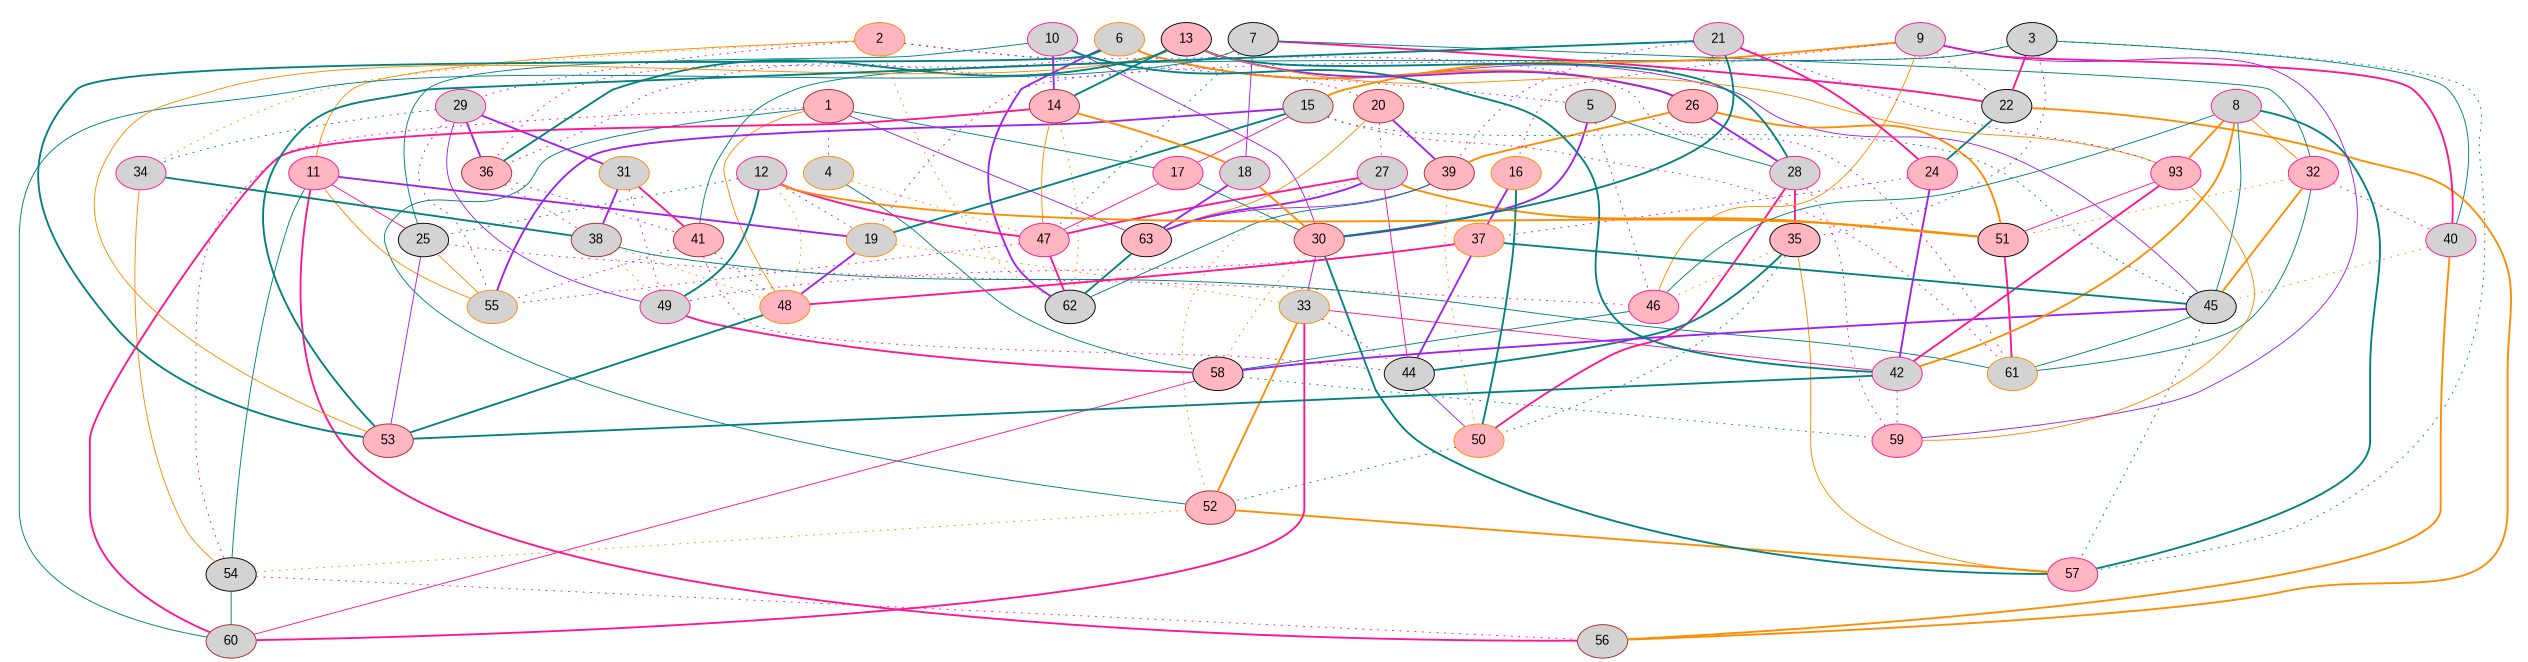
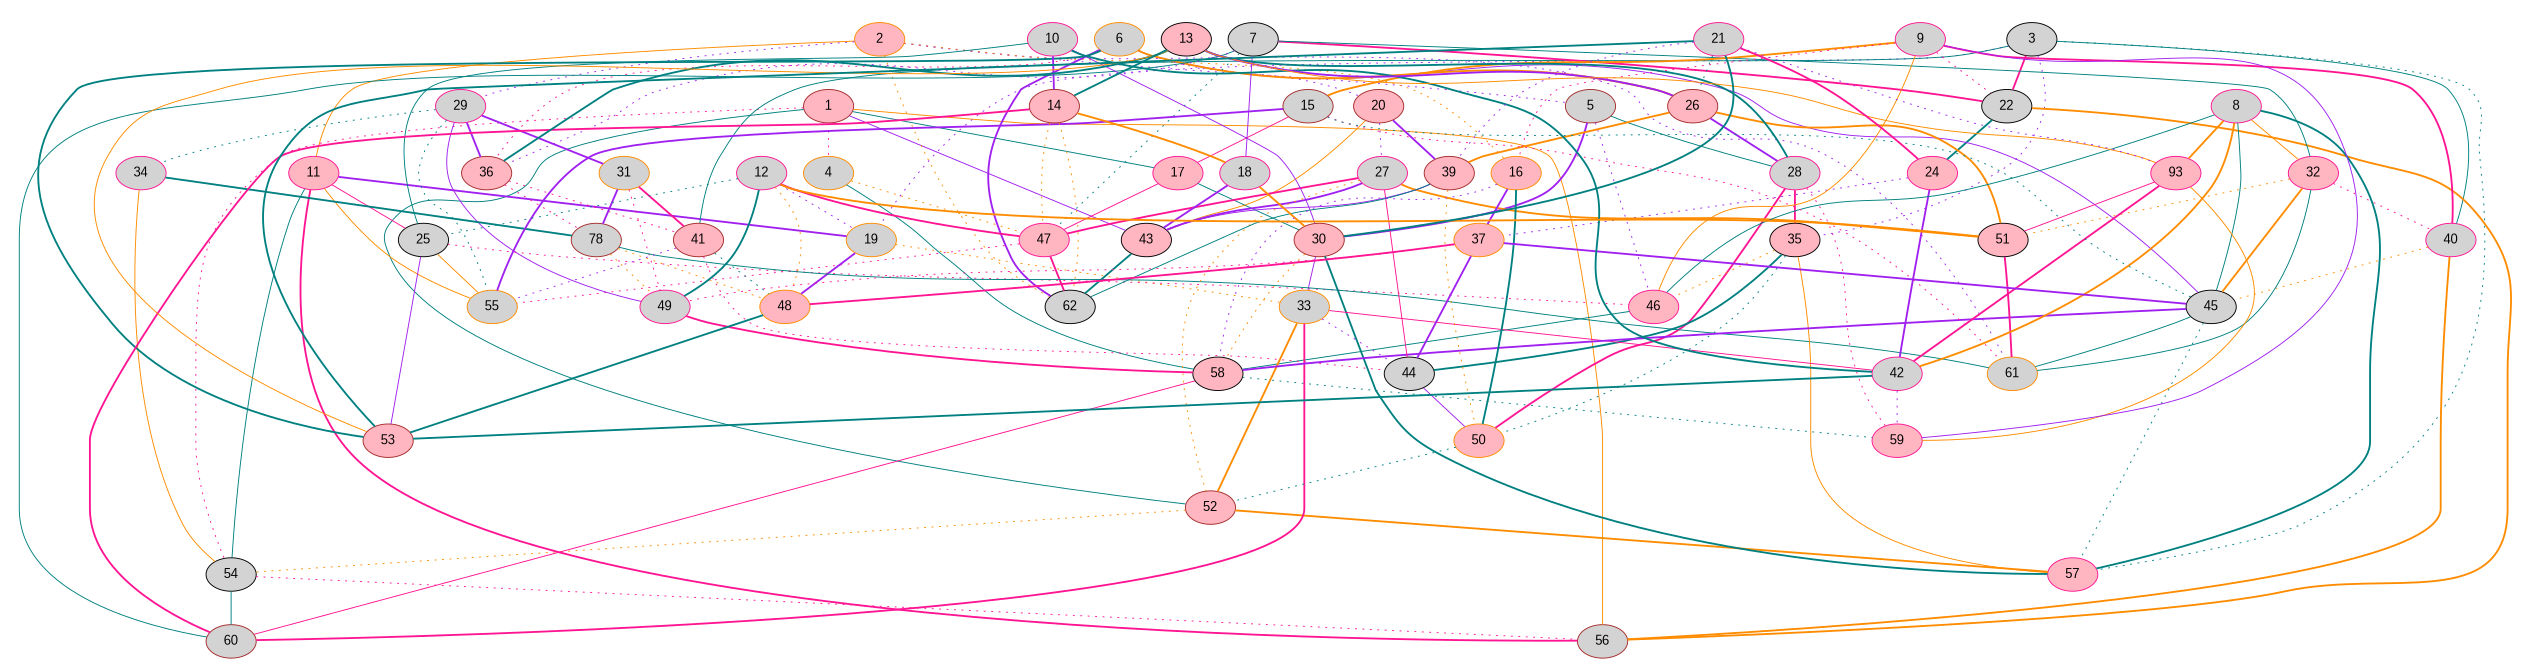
edge "2" -- "34": now "2" -- "16"
edge "14" -- "47": style solid -> dotted
edge "15" -- "19": removed
edge "1" -- "48": now "1" -- "56"
edge "29" -- "55": color purple -> teal
edge "16" -- "58": added
node "38": label "38" -> "78"
node "63": label "63" -> "43"
edge "37" -- "45": color teal -> purple
